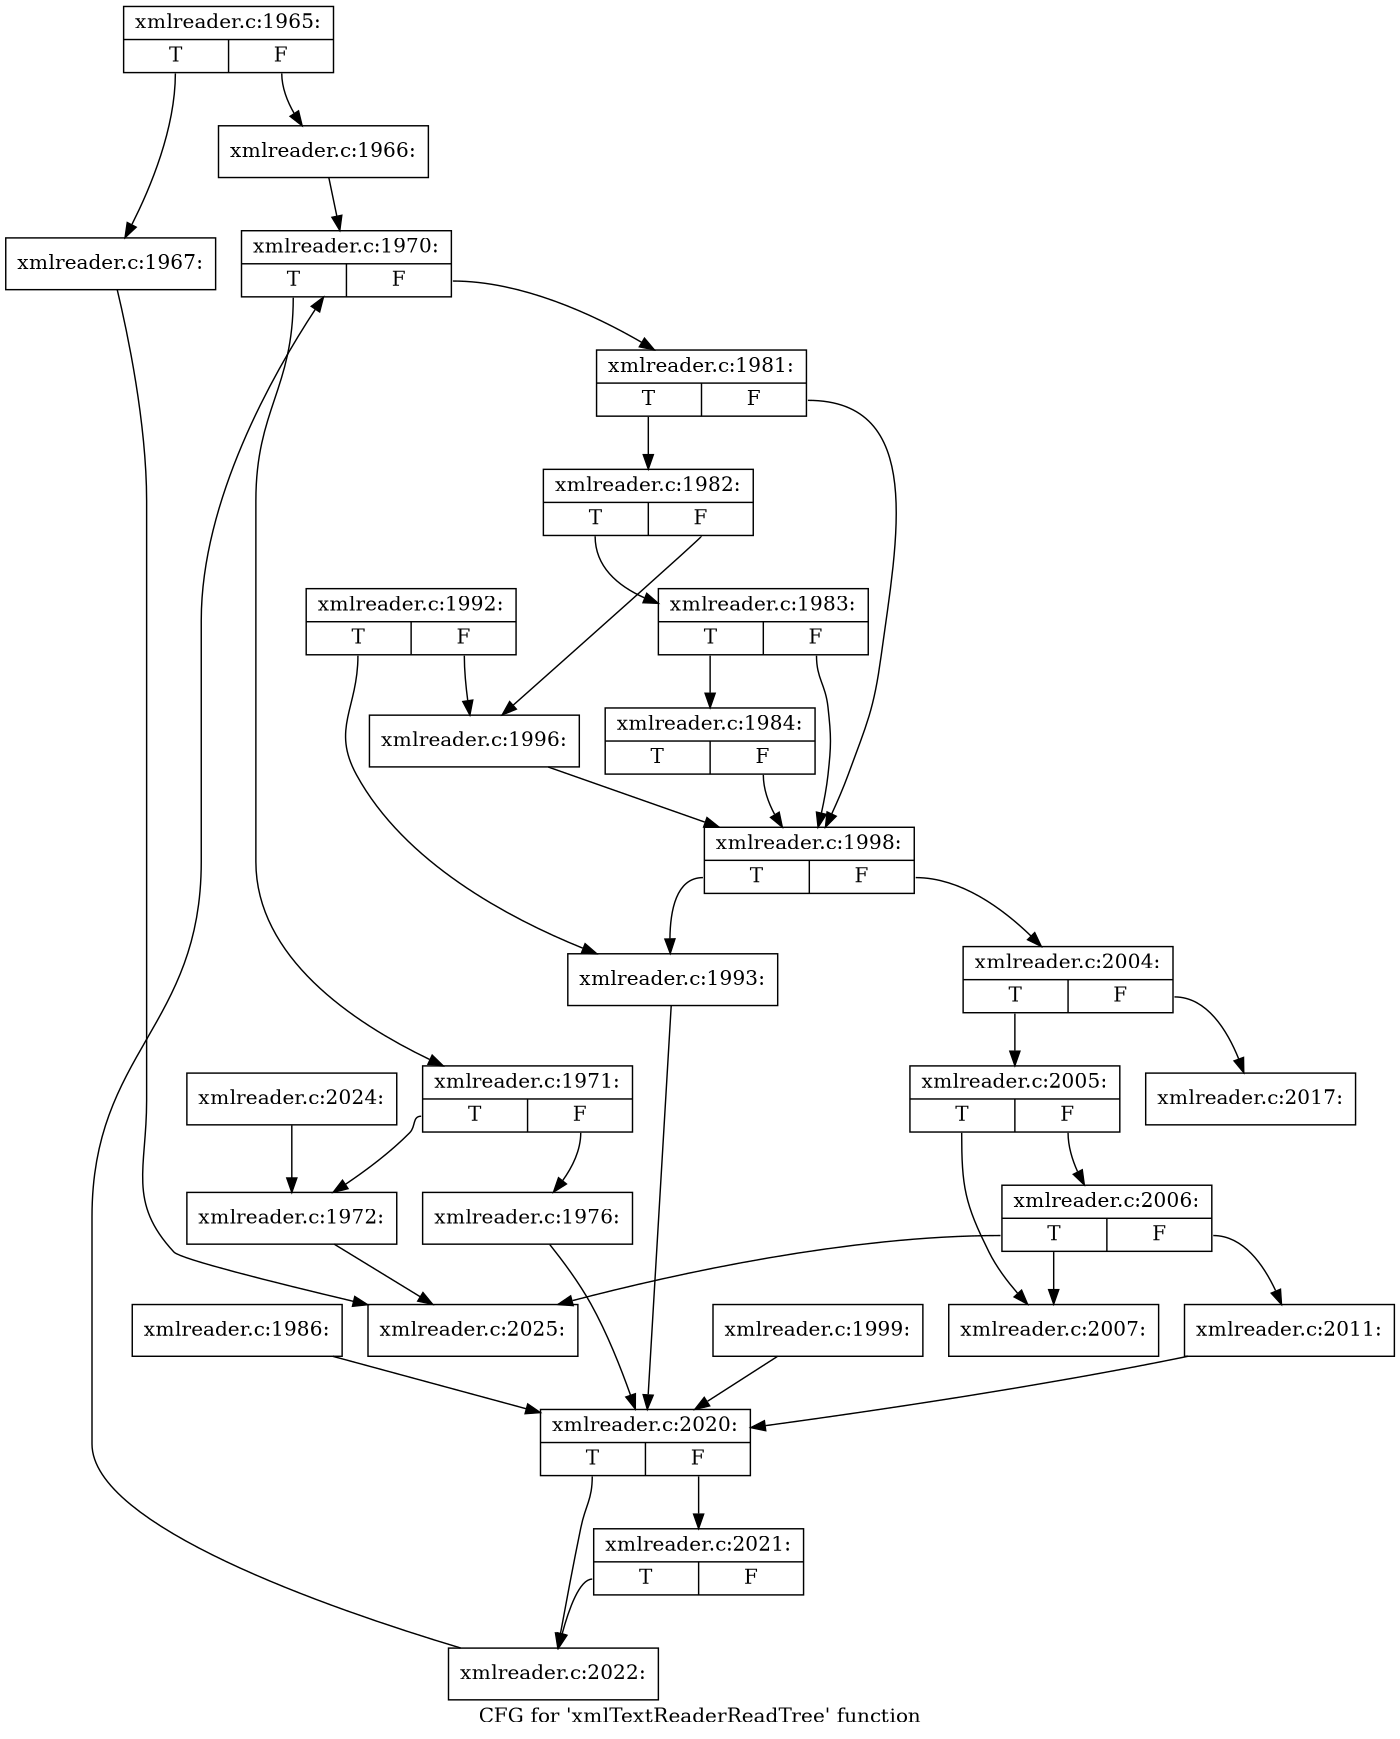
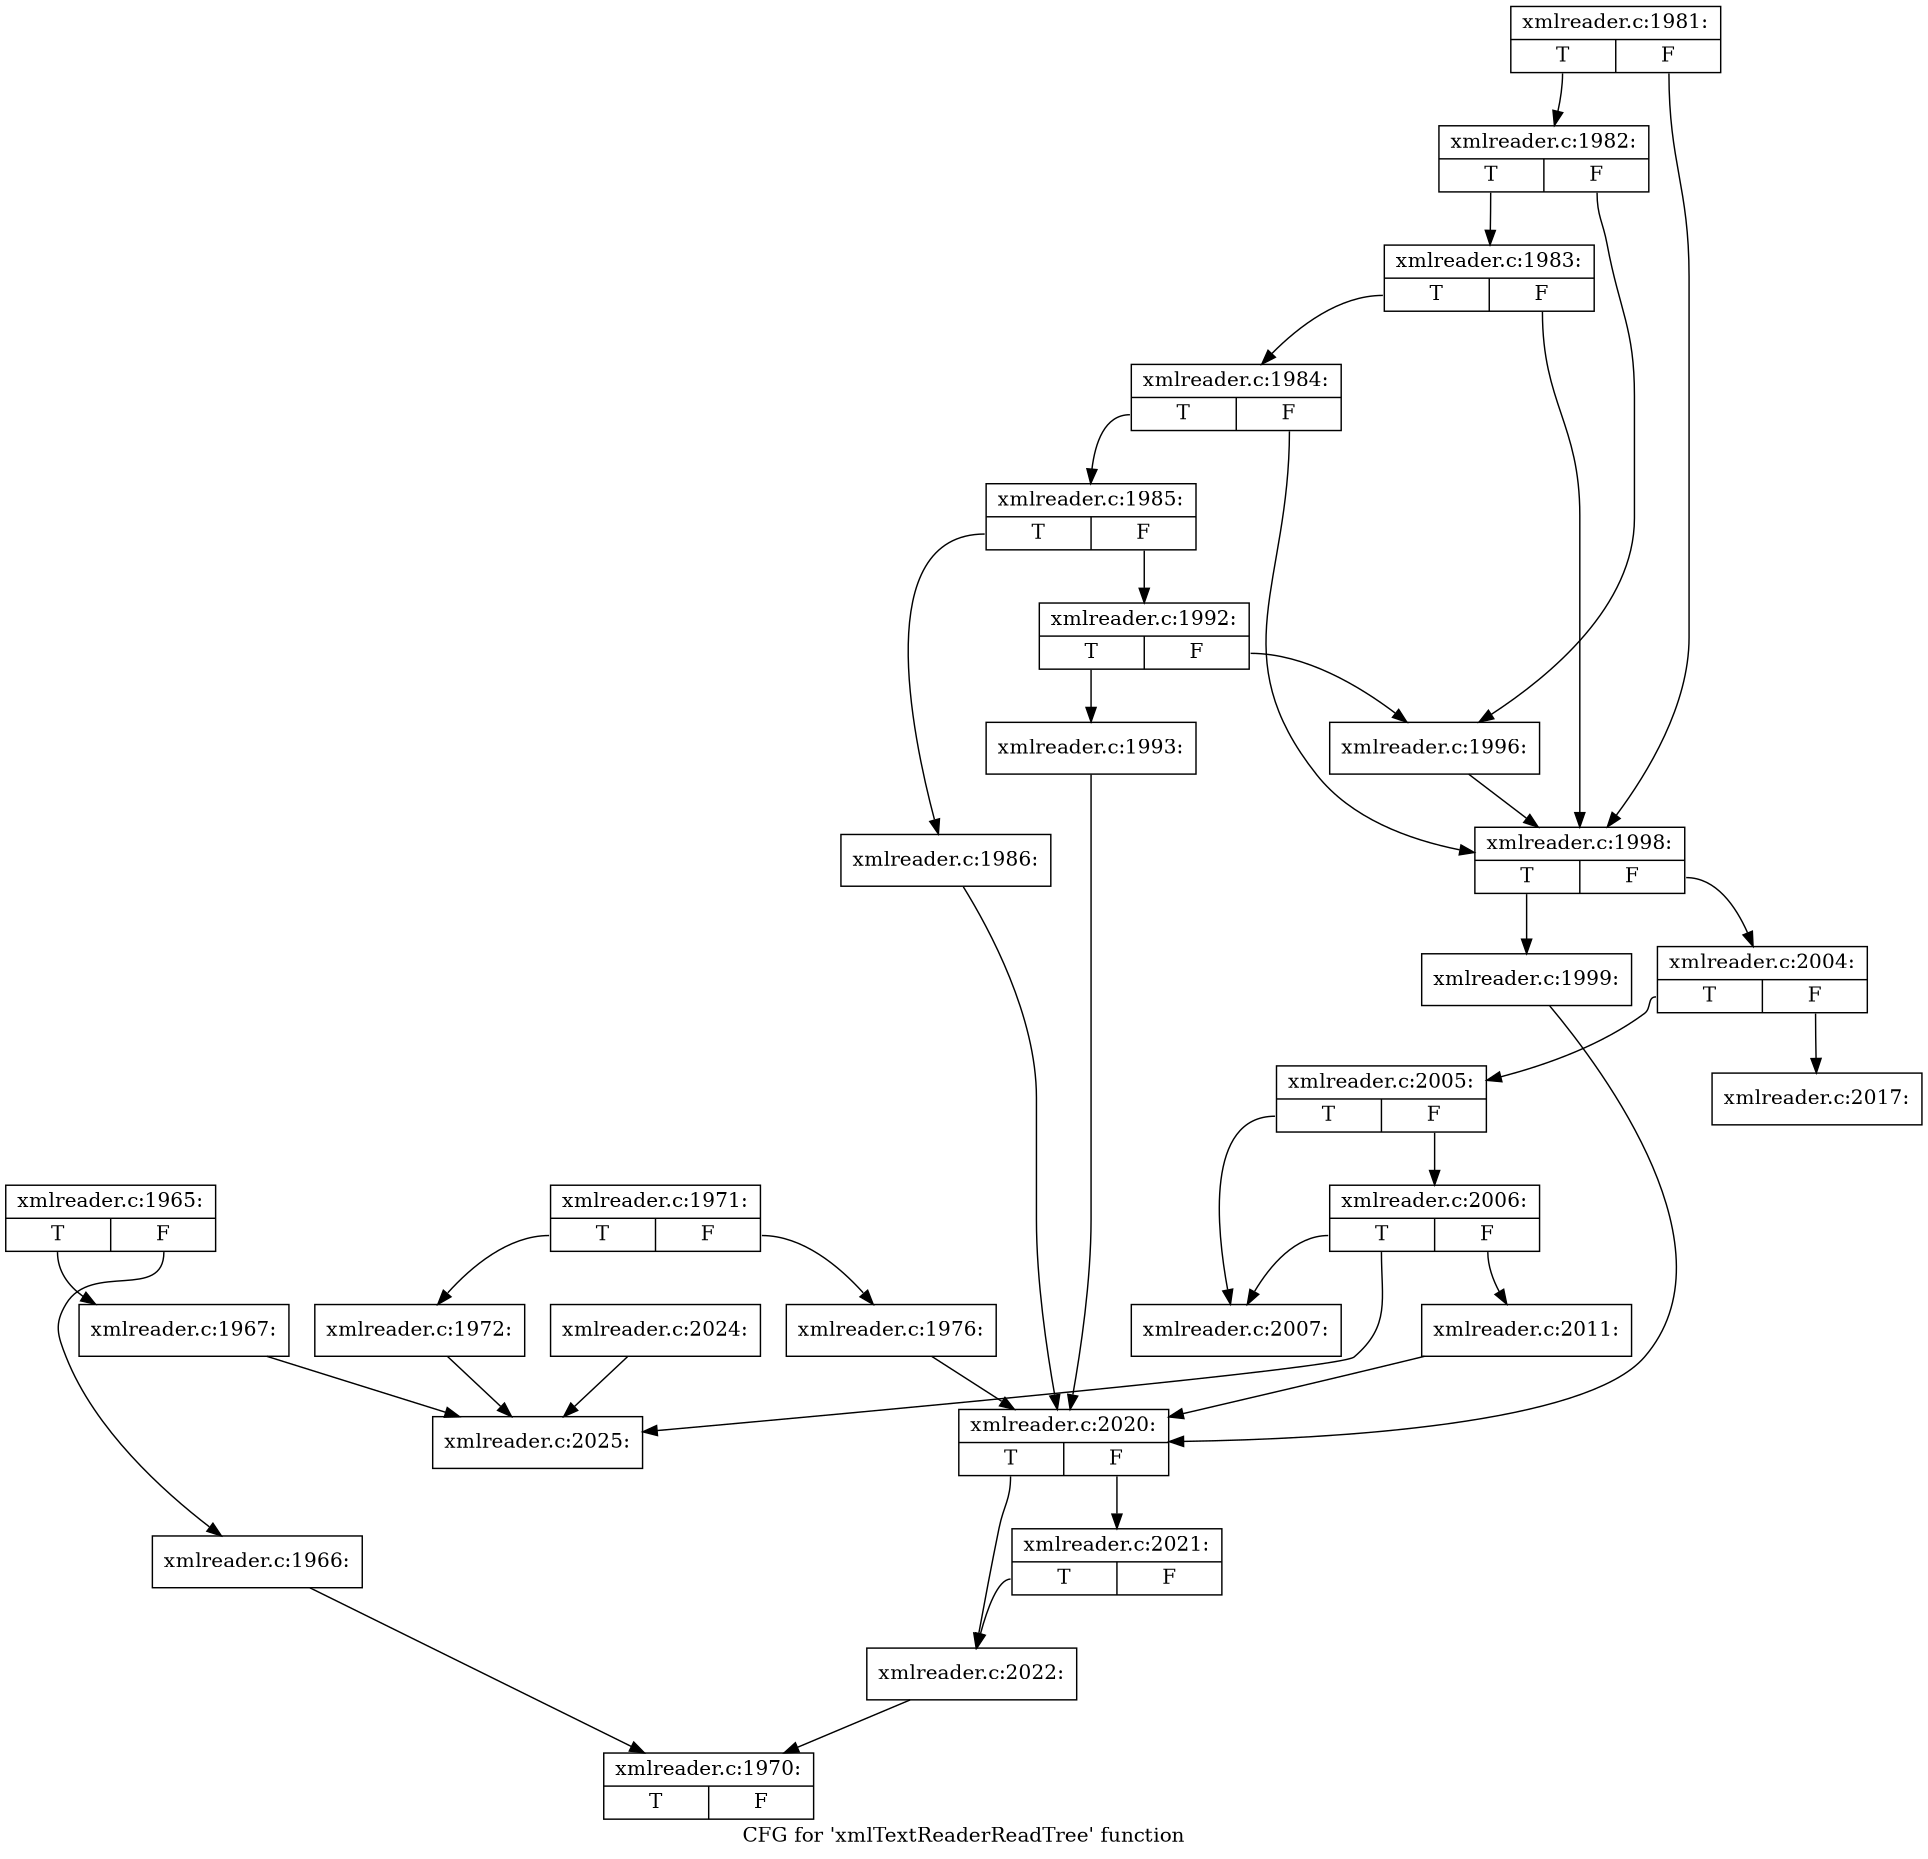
edge "xmlreader.c:1970:" -> "xmlreader.c:1981:": removed
node "xmlreader.c:1985:": added
edge "xmlreader.c:1970:" -> "xmlreader.c:1971:": removed
edge "xmlreader.c:1998:" -> "xmlreader.c:1993:": now "xmlreader.c:1998:" -> "xmlreader.c:1999:"
edge "xmlreader.c:2024:" -> "xmlreader.c:1972:": now "xmlreader.c:2024:" -> "xmlreader.c:2025:"
